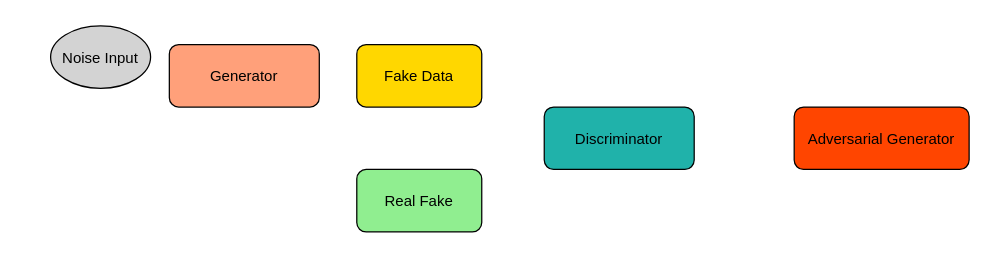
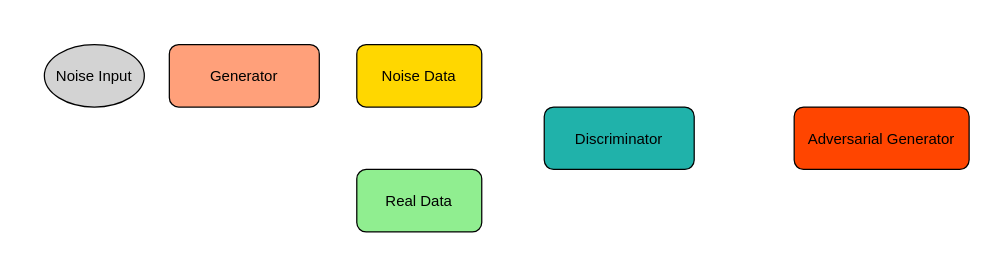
node "Noise Input": moved (101, 57) -> (94, 76)
node "Fake Data": label "Fake Data" -> "Noise Data"
node "Real Fake": label "Real Fake" -> "Real Data"
